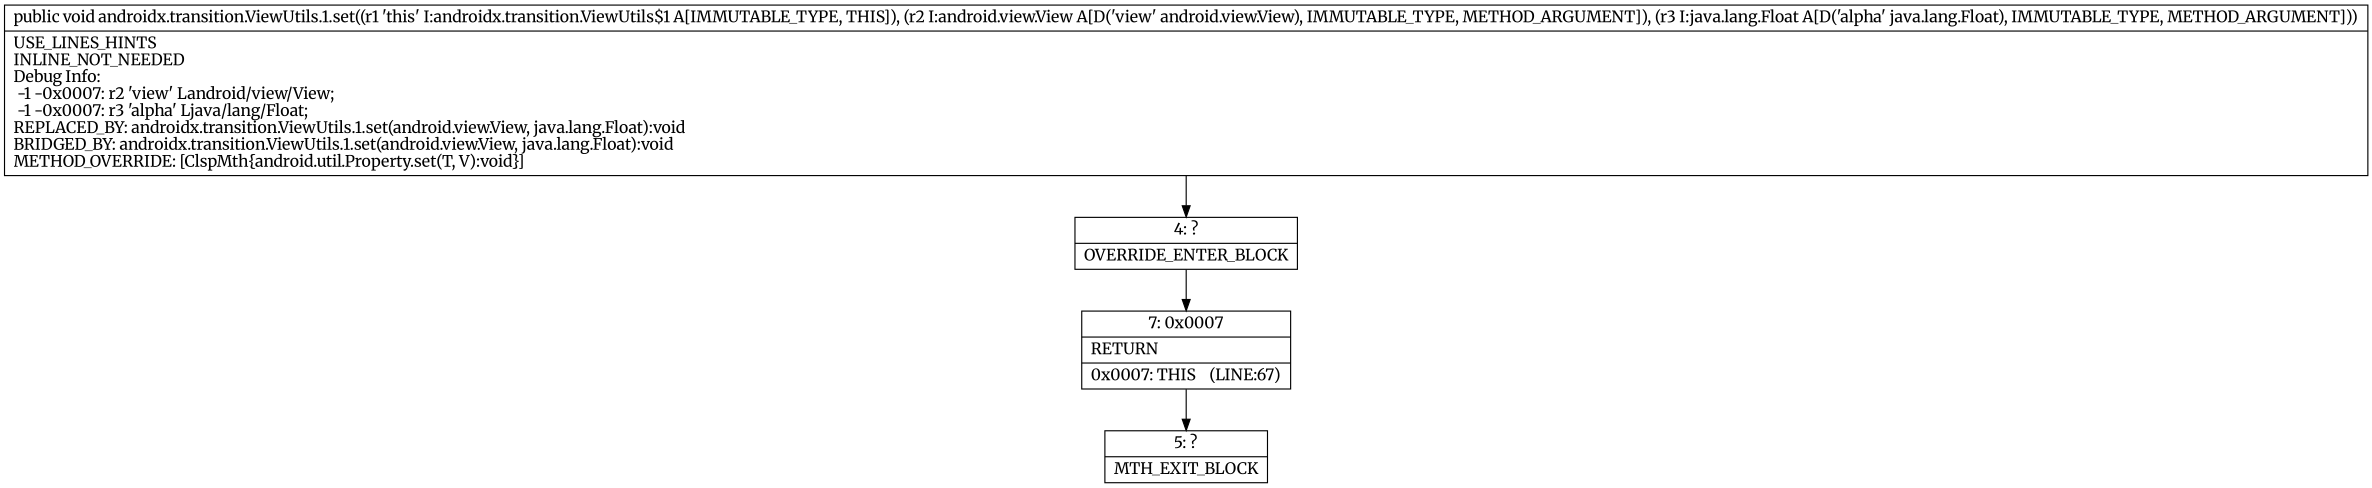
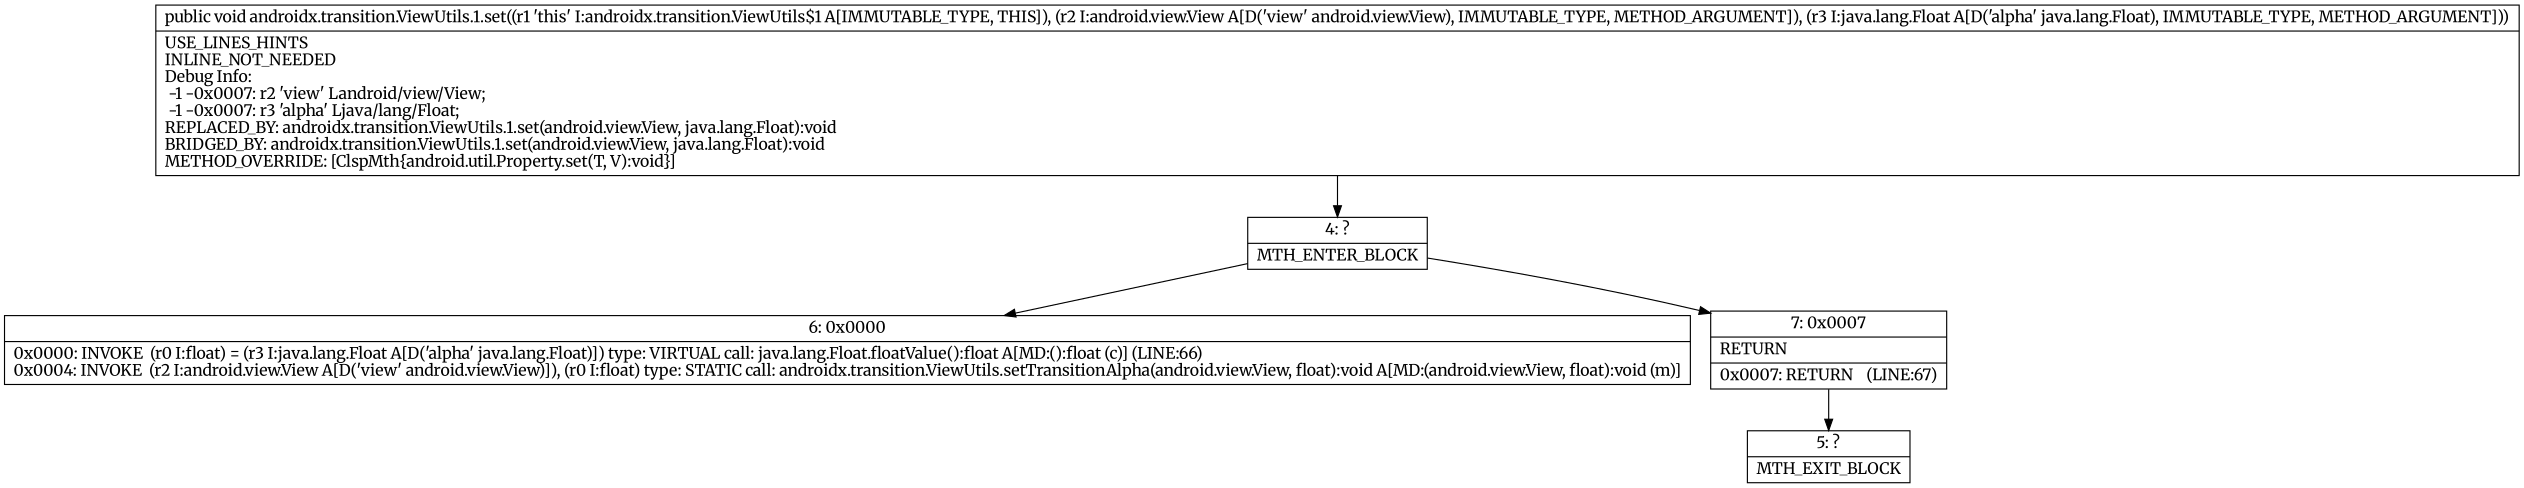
node "4: ?": text "OVERRIDE_ENTER_BLOCK" -> "MTH_ENTER_BLOCK"
node "6: 0x0000": added
node "7: 0x0007": text "0x0007: THIS    (LINE:67)" -> "0x0007: RETURN    (LINE:67)"
